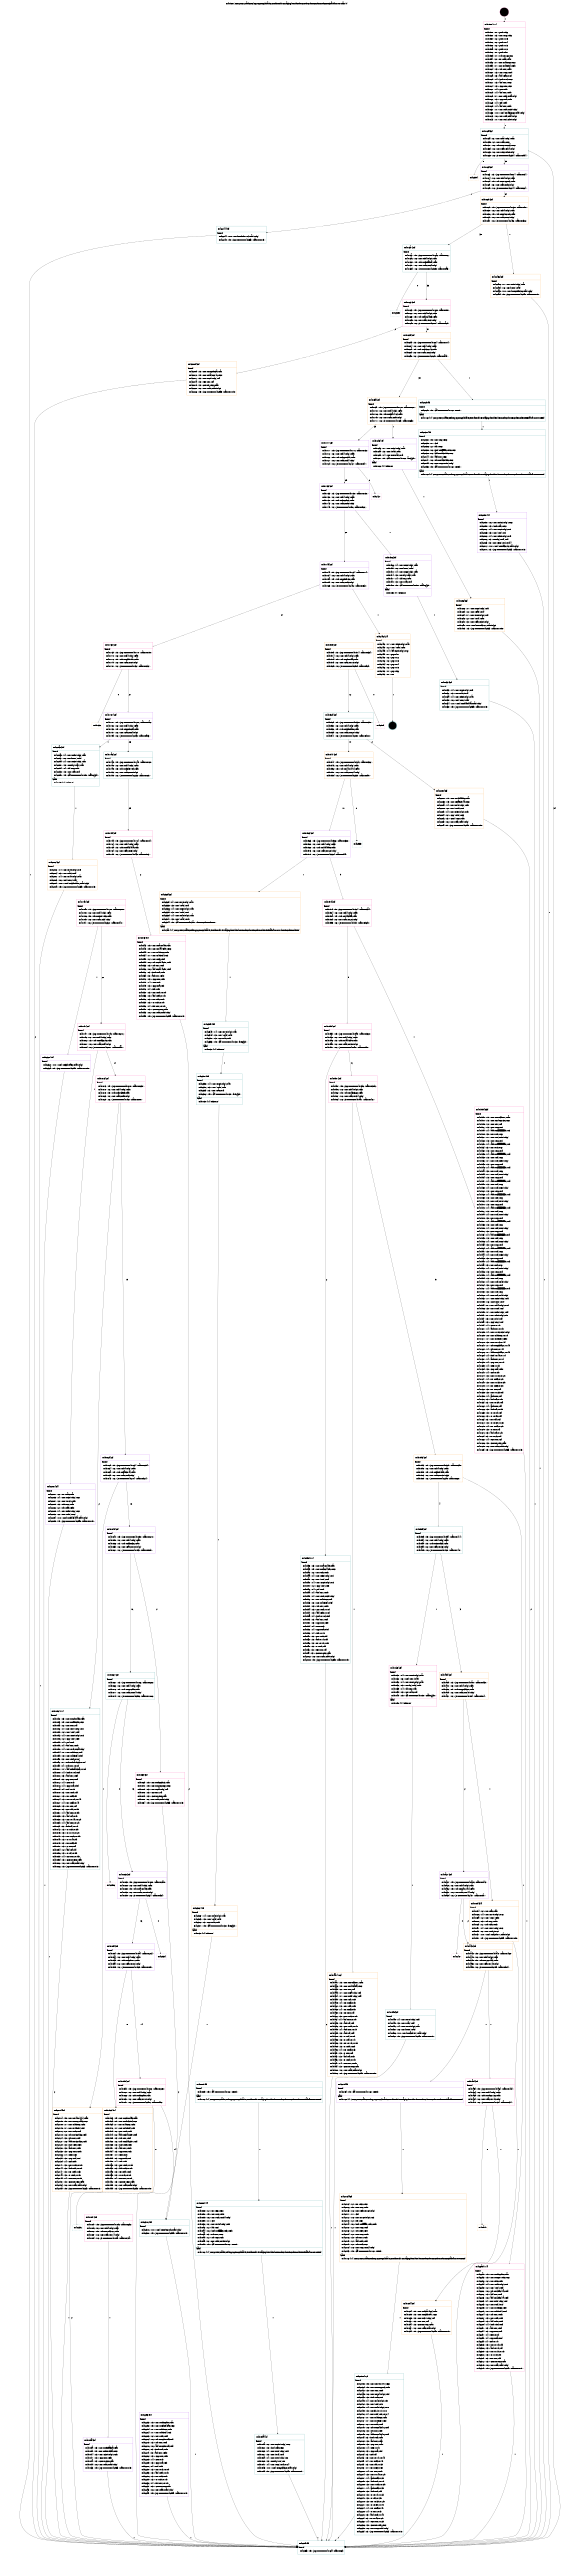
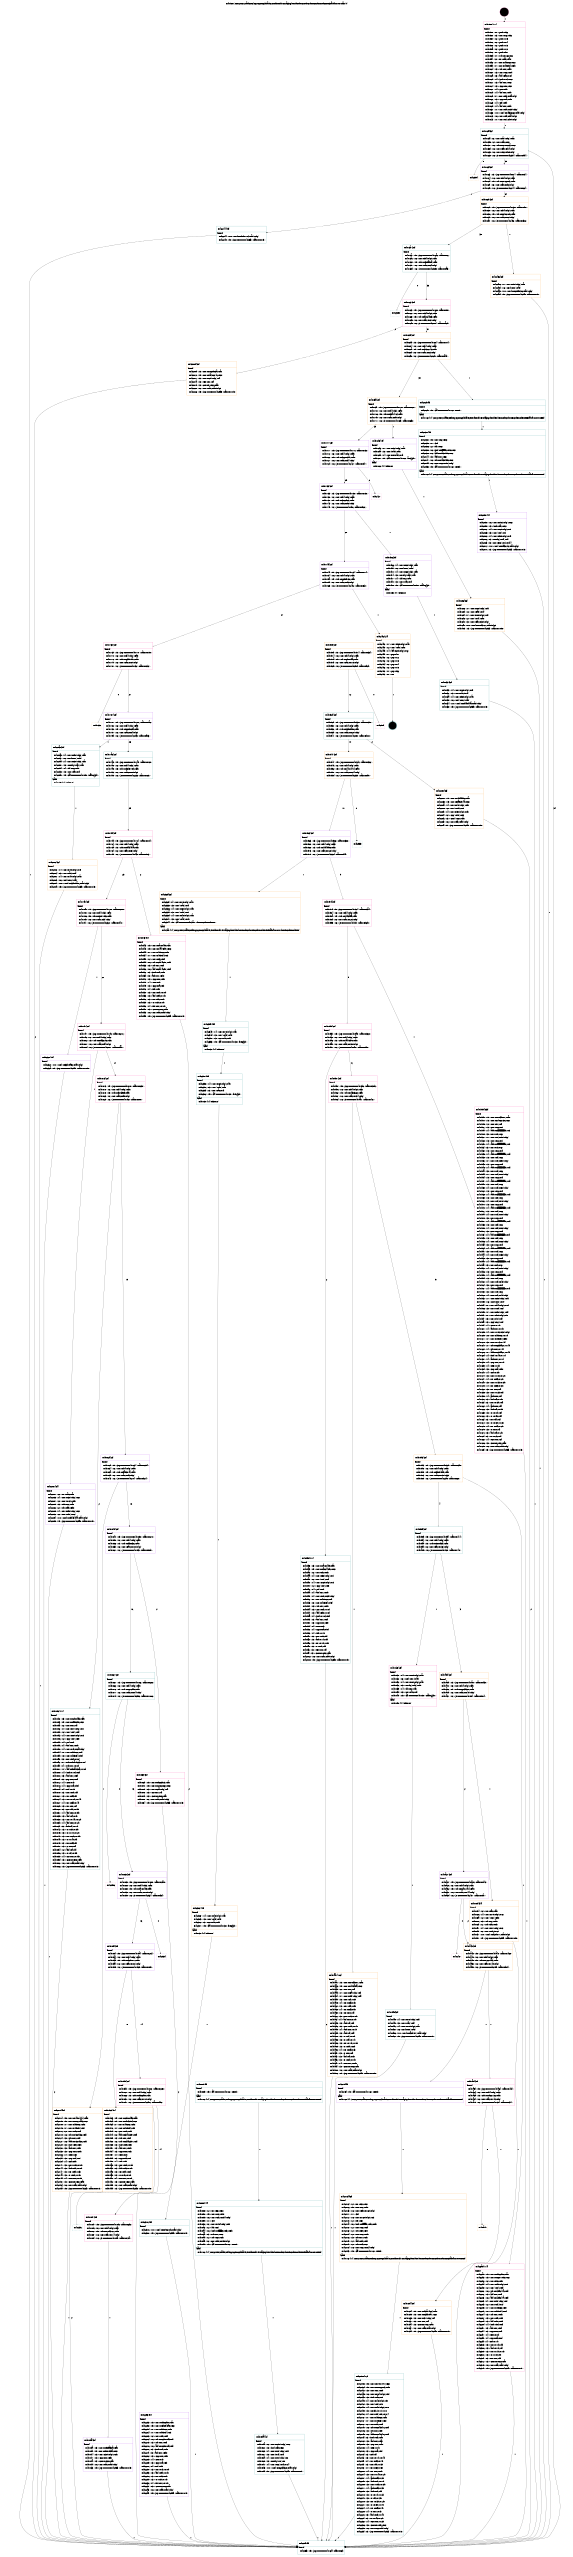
edge "0x4017bf [28]" -> "0x4017db [28]": added, label "23"
edge "0x4018bb [28]" -> "0x402376 [15]": now "0x4018bb [28]" -> "0x4018d7 [28]"
